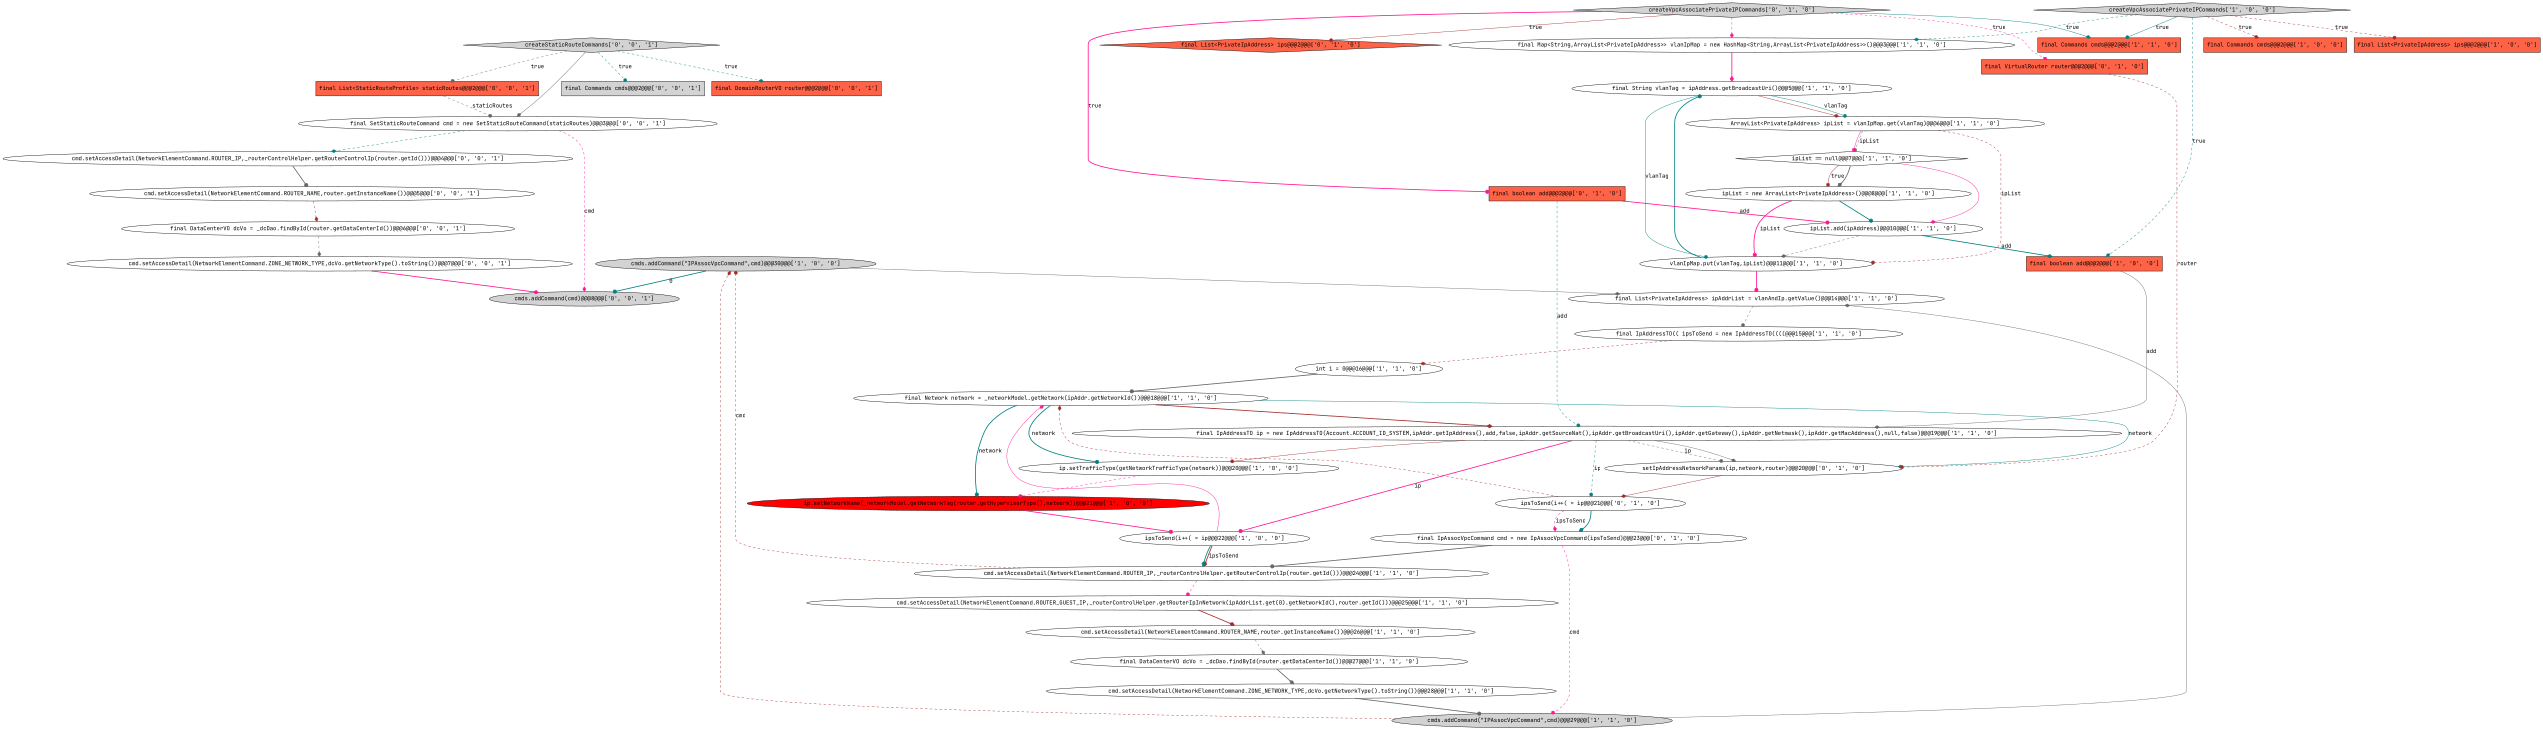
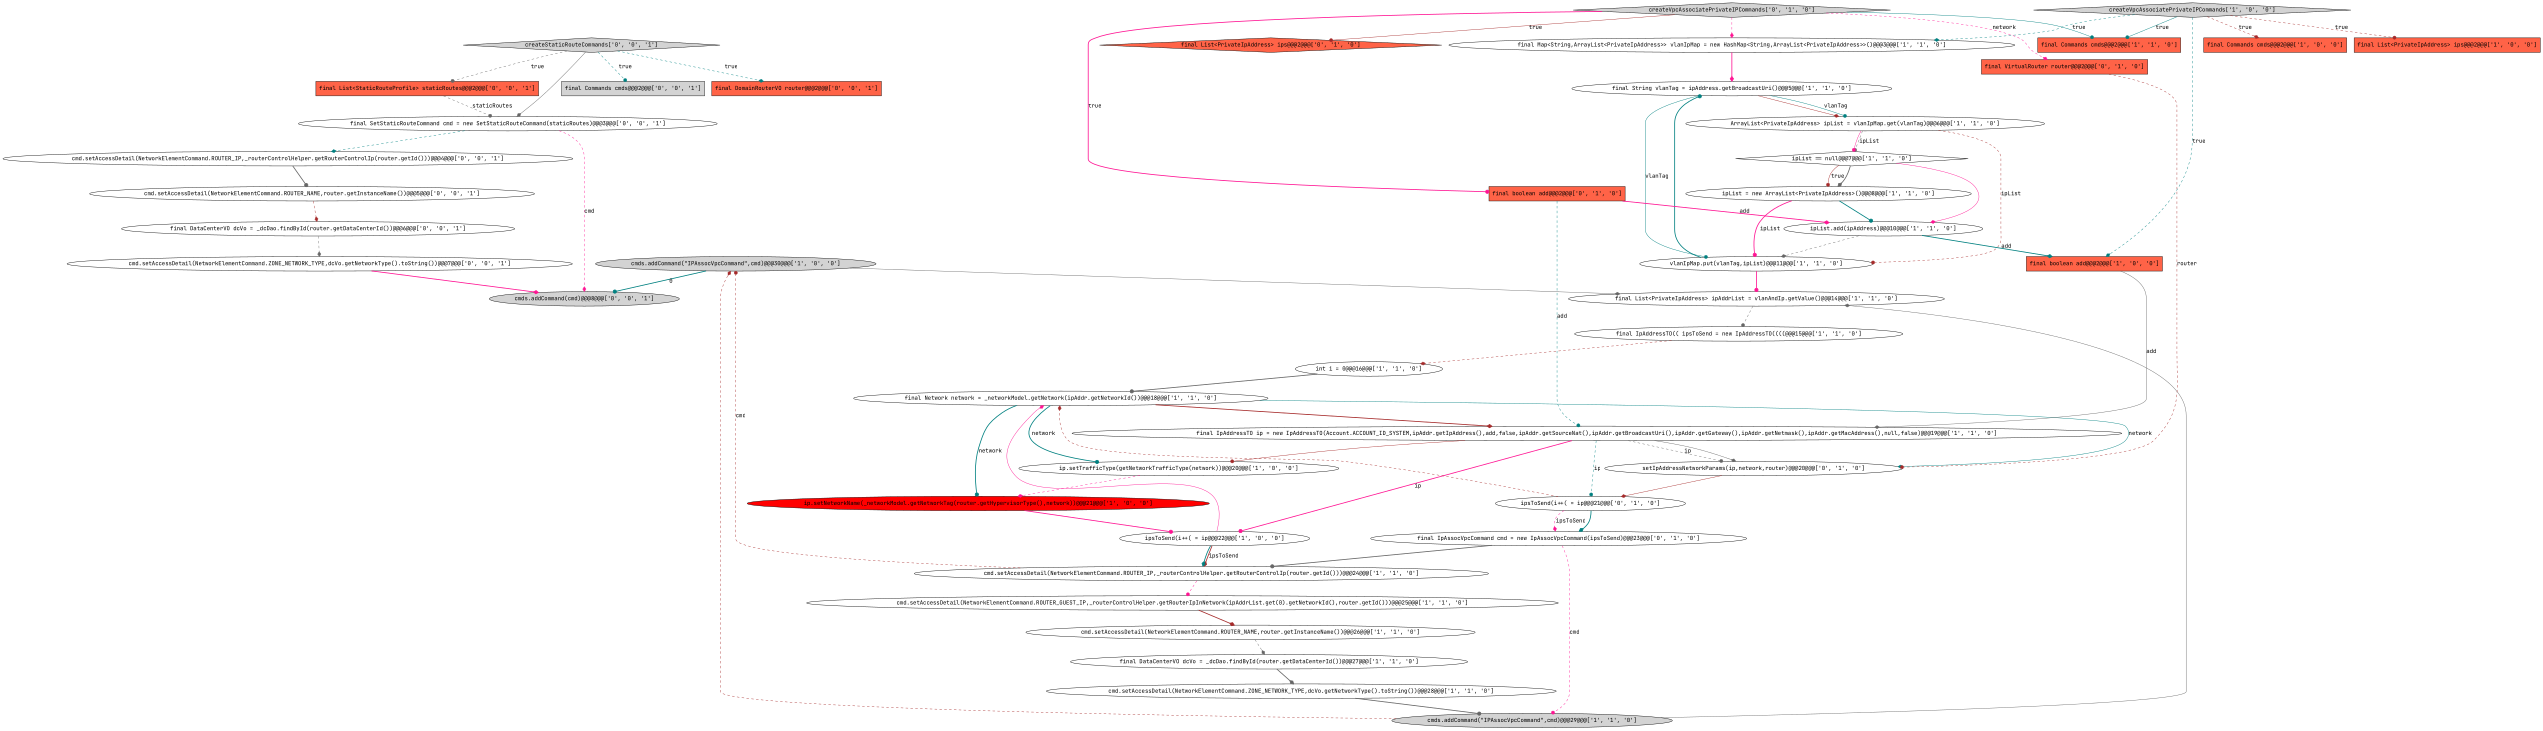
edge "createVpcAssociatePrivateIPCommands['0', '1', '0']" -> "final Commands cmds@@@2@@@['1', '1', '0']": arrowhead diamond -> dot
edge "createVpcAssociatePrivateIPCommands['0', '1', '0']" -> "final VirtualRouter router@@@2@@@['0', '1', '0']": label "true" -> "network"
edge "final boolean add@@@2@@@['0', '1', '0']" -> "ipList.add(ipAddress)@@@10@@@['1', '1', '0']": arrowhead dot -> diamond
